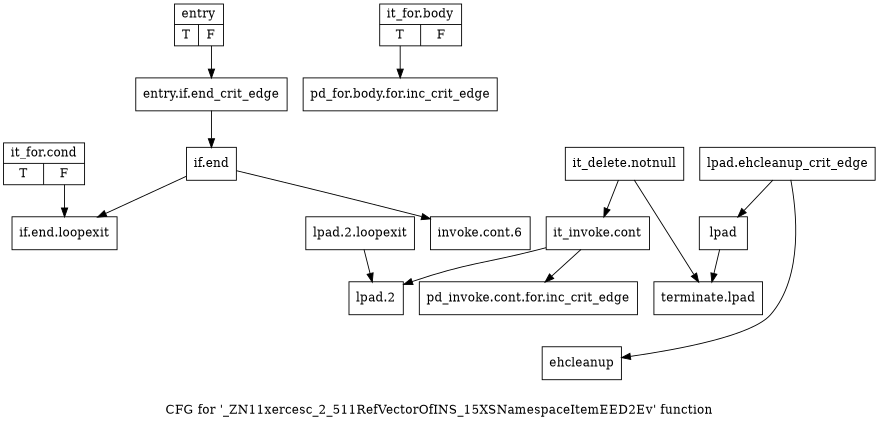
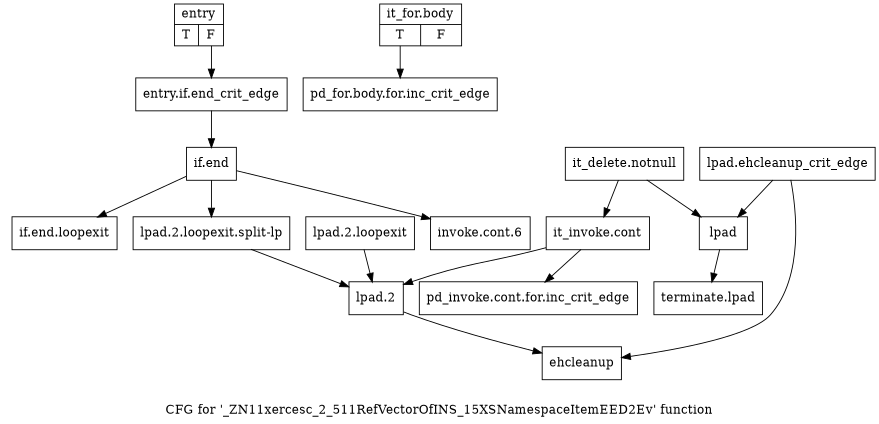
node "it_for.cond": removed
edge "it_delete.notnull" -> "terminate.lpad": now "it_delete.notnull" -> "lpad"
node "lpad.2.loopexit.split-lp": added
edge "lpad.2" -> "ehcleanup": added
